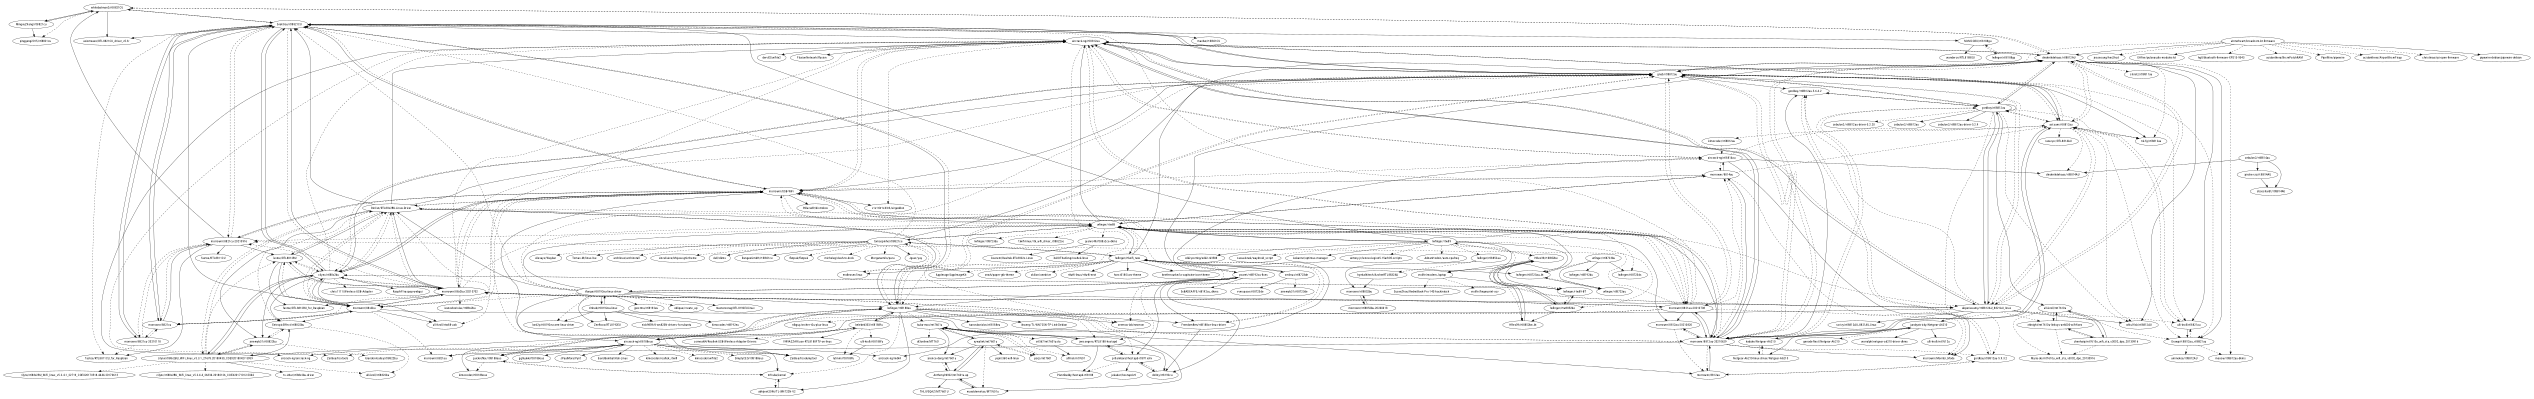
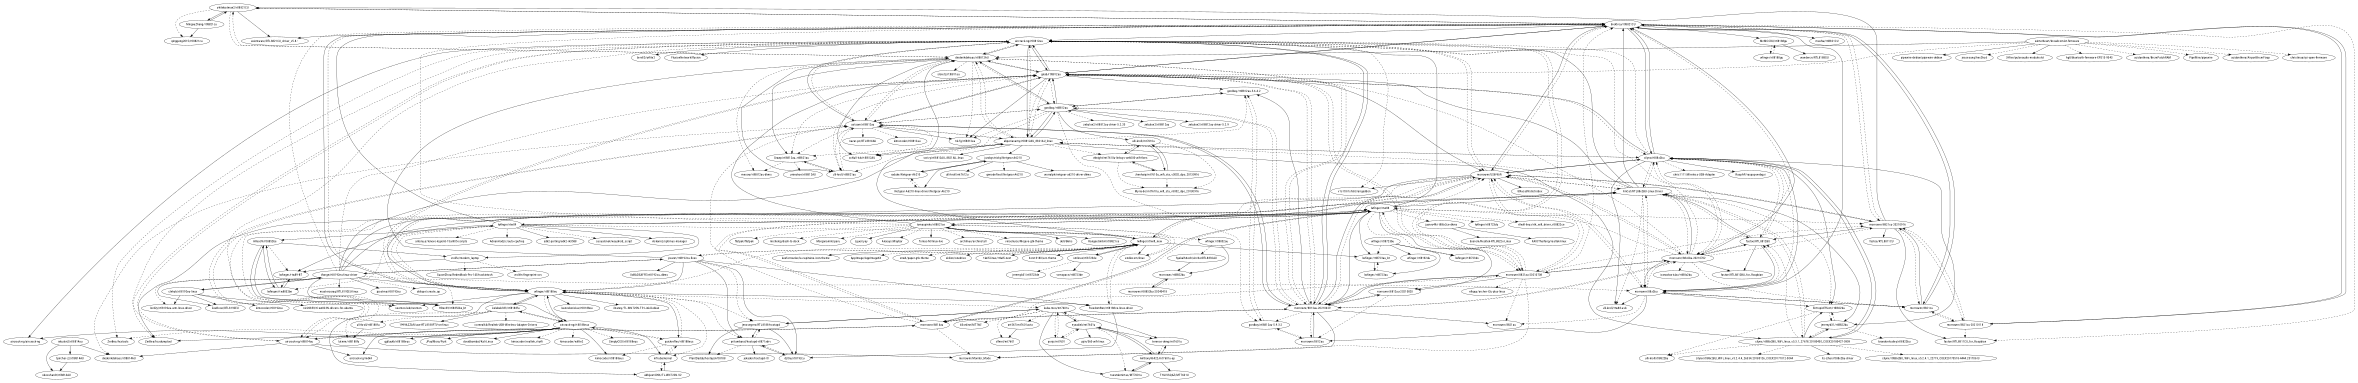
edge "kimocoder/rtl8812au" -> "aircrack-ng/rtl8814au": now "astsam/rtl8812au" -> "aircrack-ng/rtl8814au"
edge "pvaret/rtl8192cu-fixes" -> "lwfinger/rtlwifi_new": added
